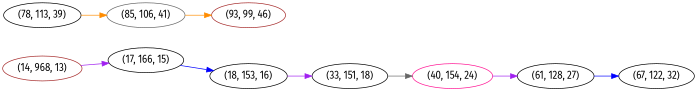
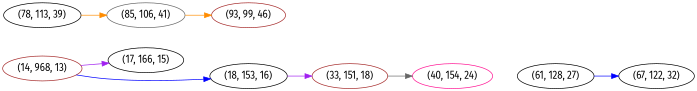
edge "(17, 166, 15)" -> "(18, 153, 16)": now "(14, 968, 13)" -> "(18, 153, 16)"
node "(33, 151, 18)": color black -> brown
edge "(40, 154, 24)" -> "(61, 128, 27)": removed
